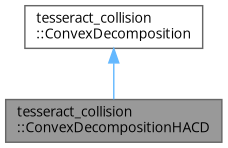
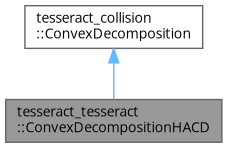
node "tesseract_collision ::ConvexDecompositionHACD": label "tesseract_collision ::ConvexDecompositionHACD" -> "tesseract_tesseract ::ConvexDecompositionHACD"
